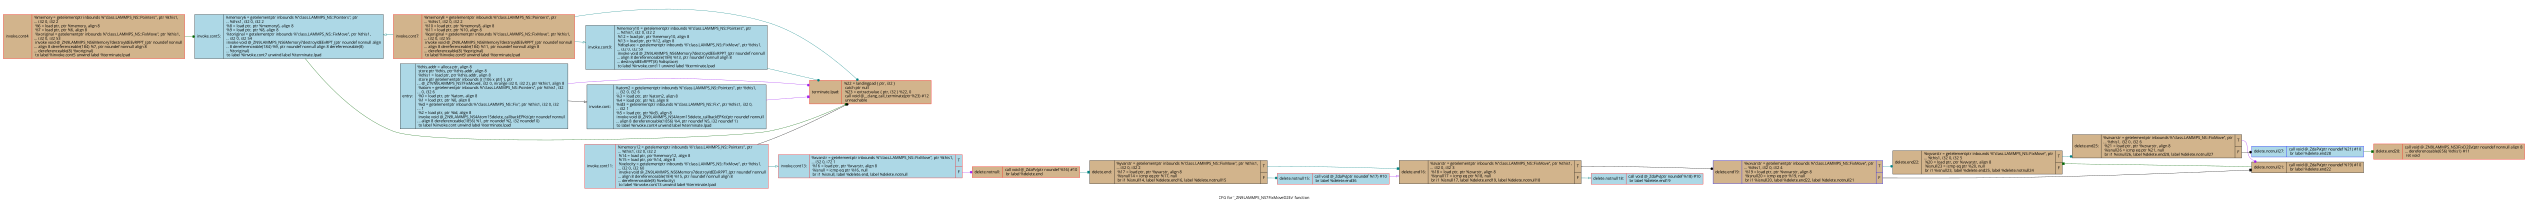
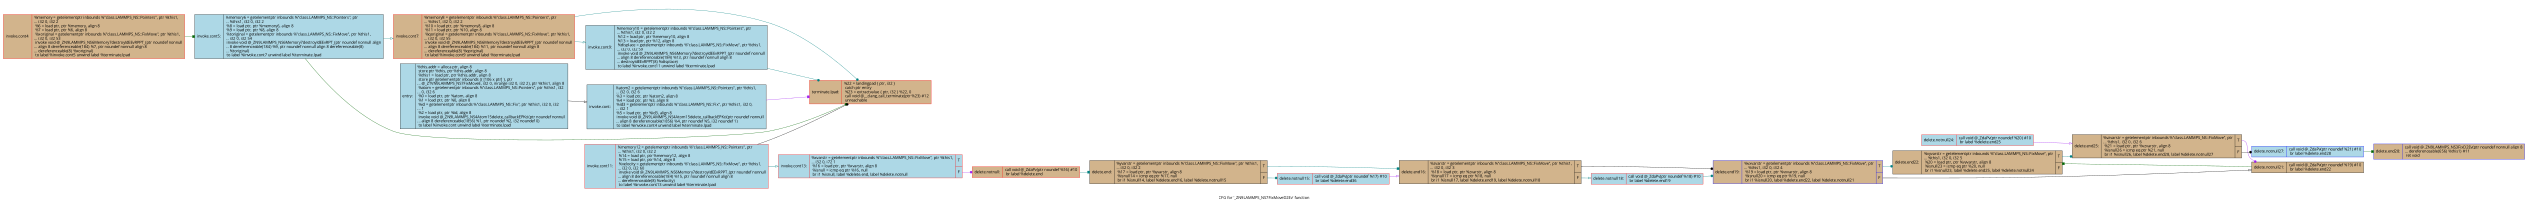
edge "invoke.cont7:" -> "invoke.cont5:": reversed
edge "invoke.cont4:" -> "invoke.cont5:": arrowhead dot -> box
edge "entry:" -> "terminate.lpad:": removed
node "terminate.lpad:": text "catch ptr null" -> "catch ptr entry"
node "delete.notnull24:": added
node "delete.end28:": color red -> blue
edge "delete.notnull18:" -> "delete.end19:": added
edge "delete.end19:" -> "delete.notnull21:": arrowhead box -> onormal
